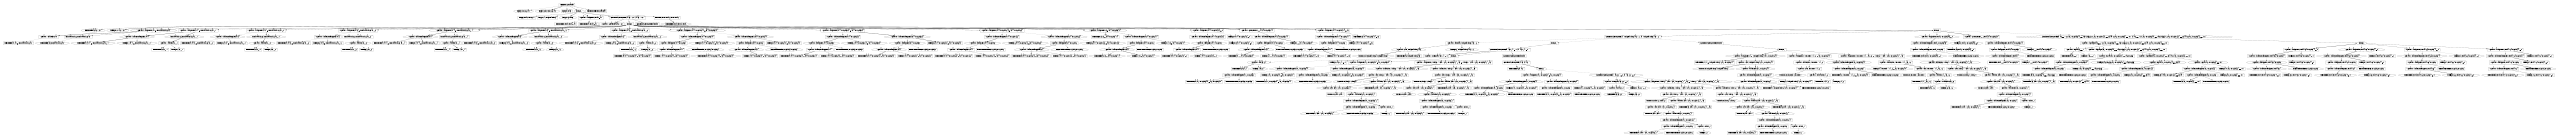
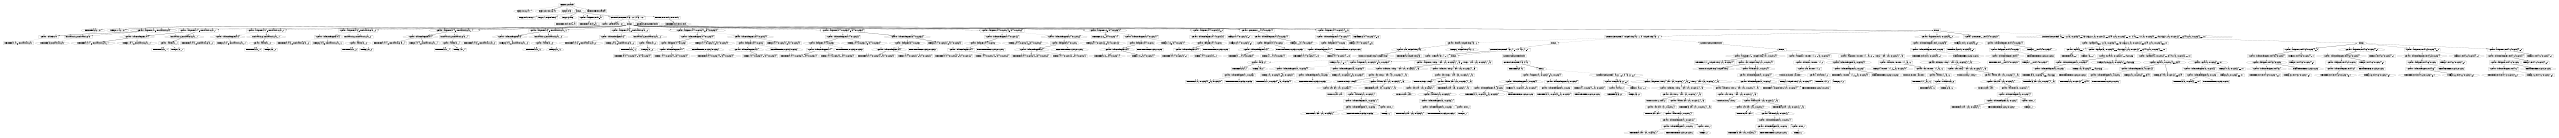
edge "(<operator>.indirectIndexAccess,a2->m128i_i8[6])" -> "(LITERAL,25449,a2->m128i_i16[2] == 25449)": now "(<operator>.equals,a2->m128i_i16[2] == 25449)" -> "(LITERAL,25449,a2->m128i_i16[2] == 25449)"
